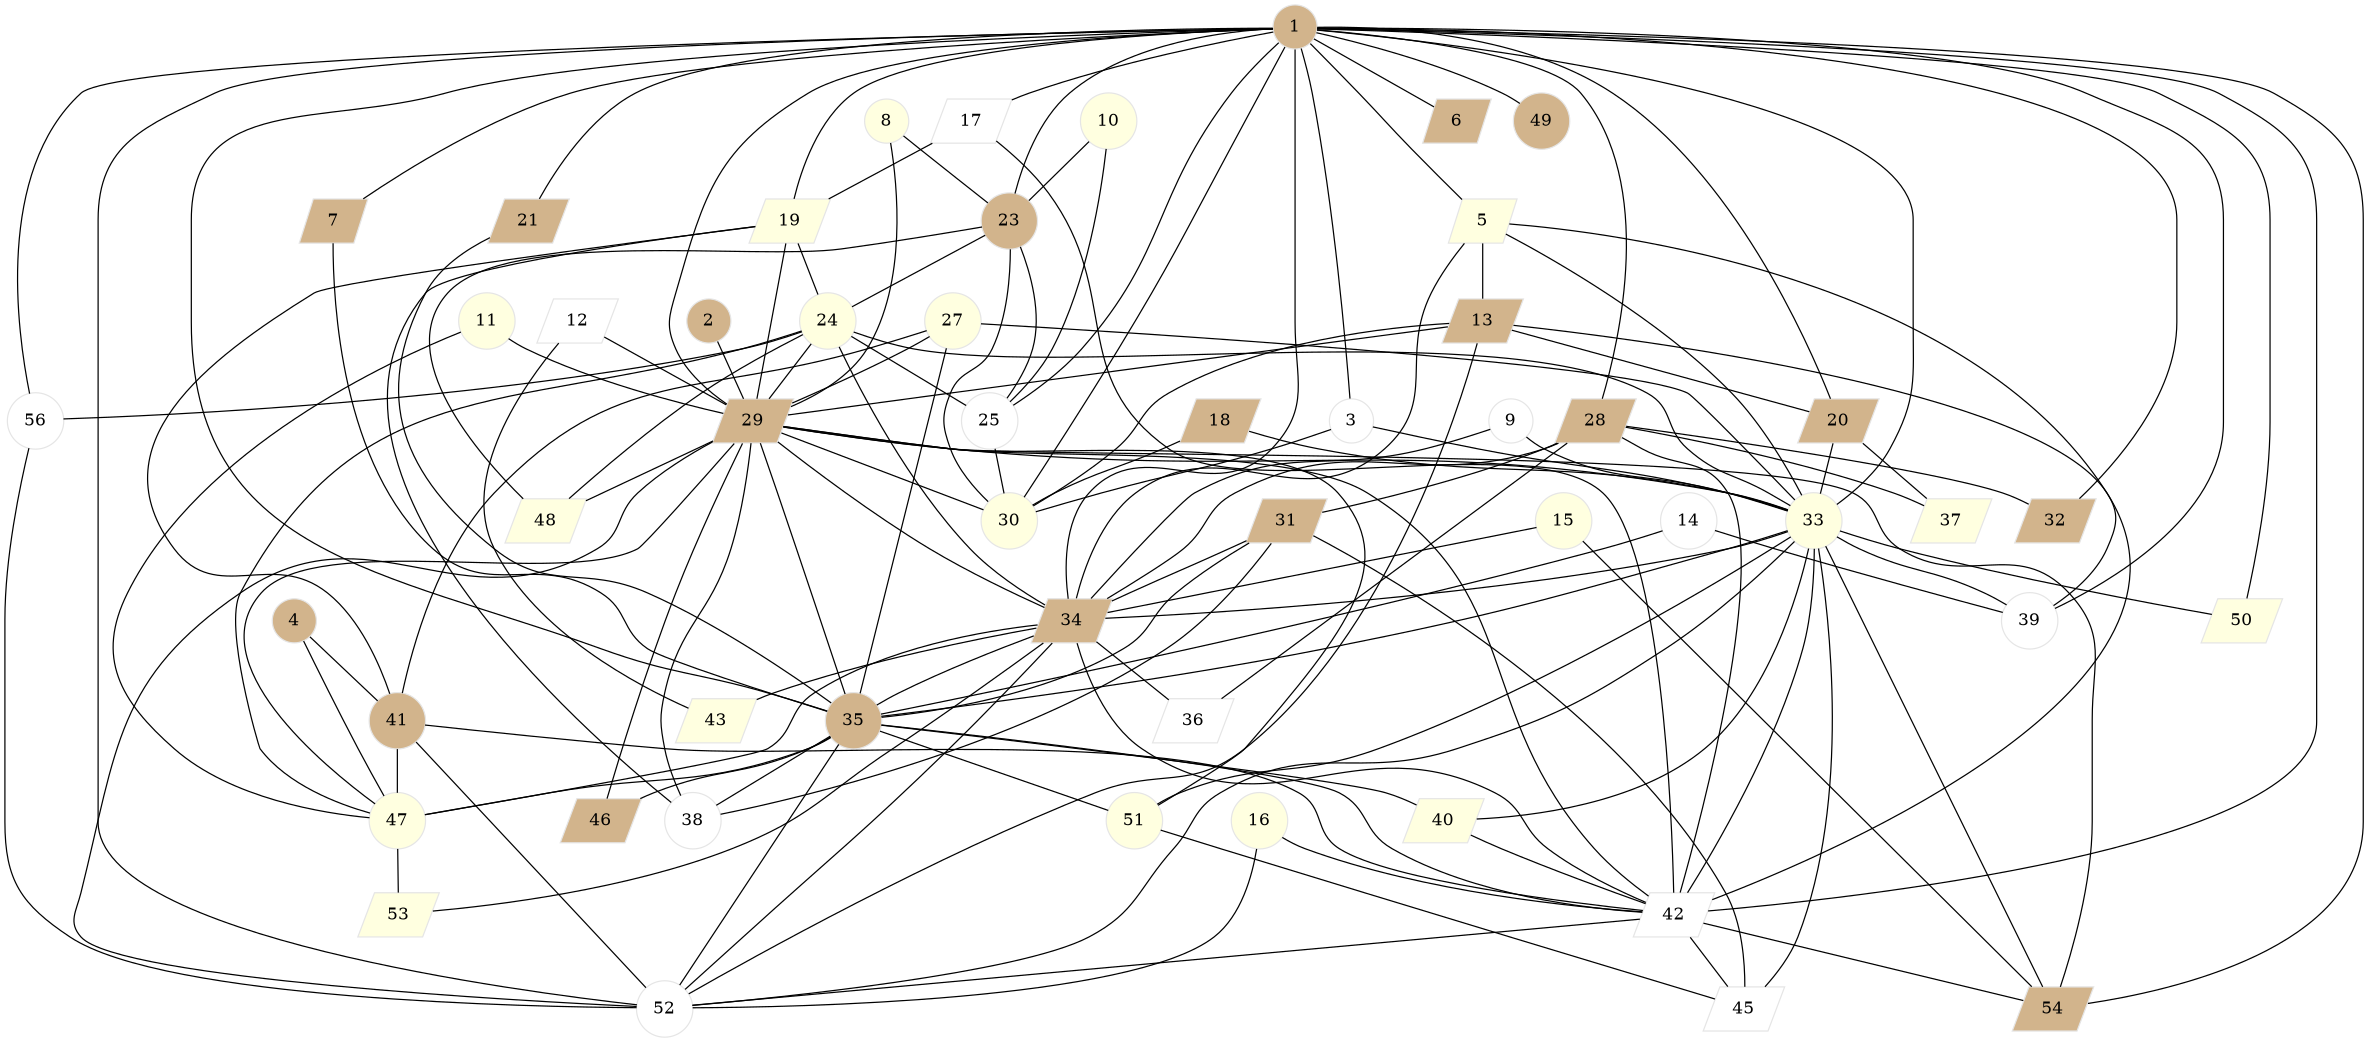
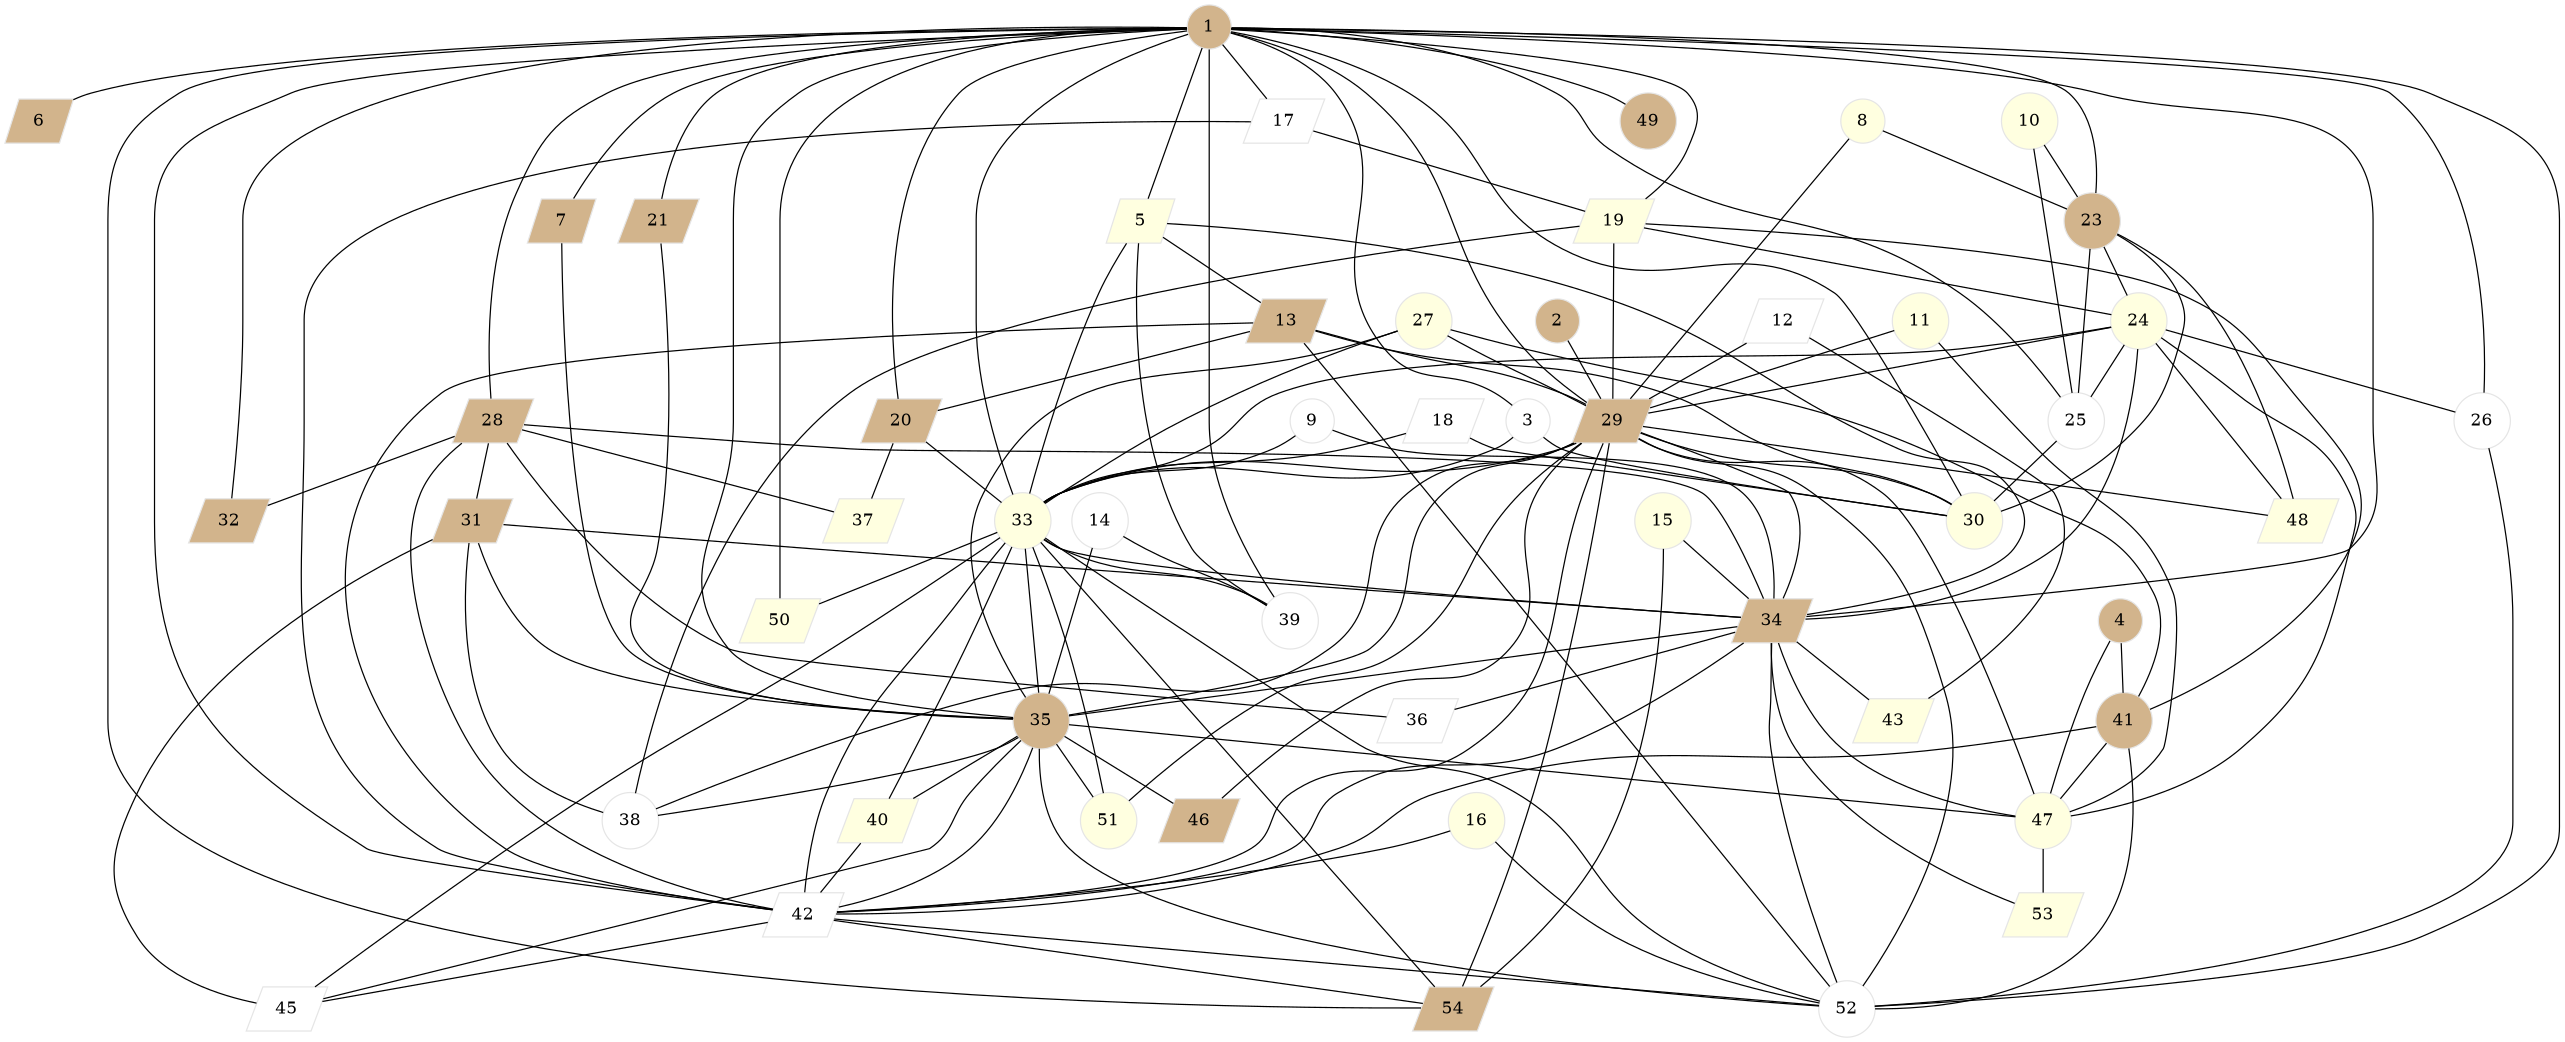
node "56": label "56" -> "26"
node "18": fillcolor tan -> white
edge "51" -- "45": now "35" -- "45"
